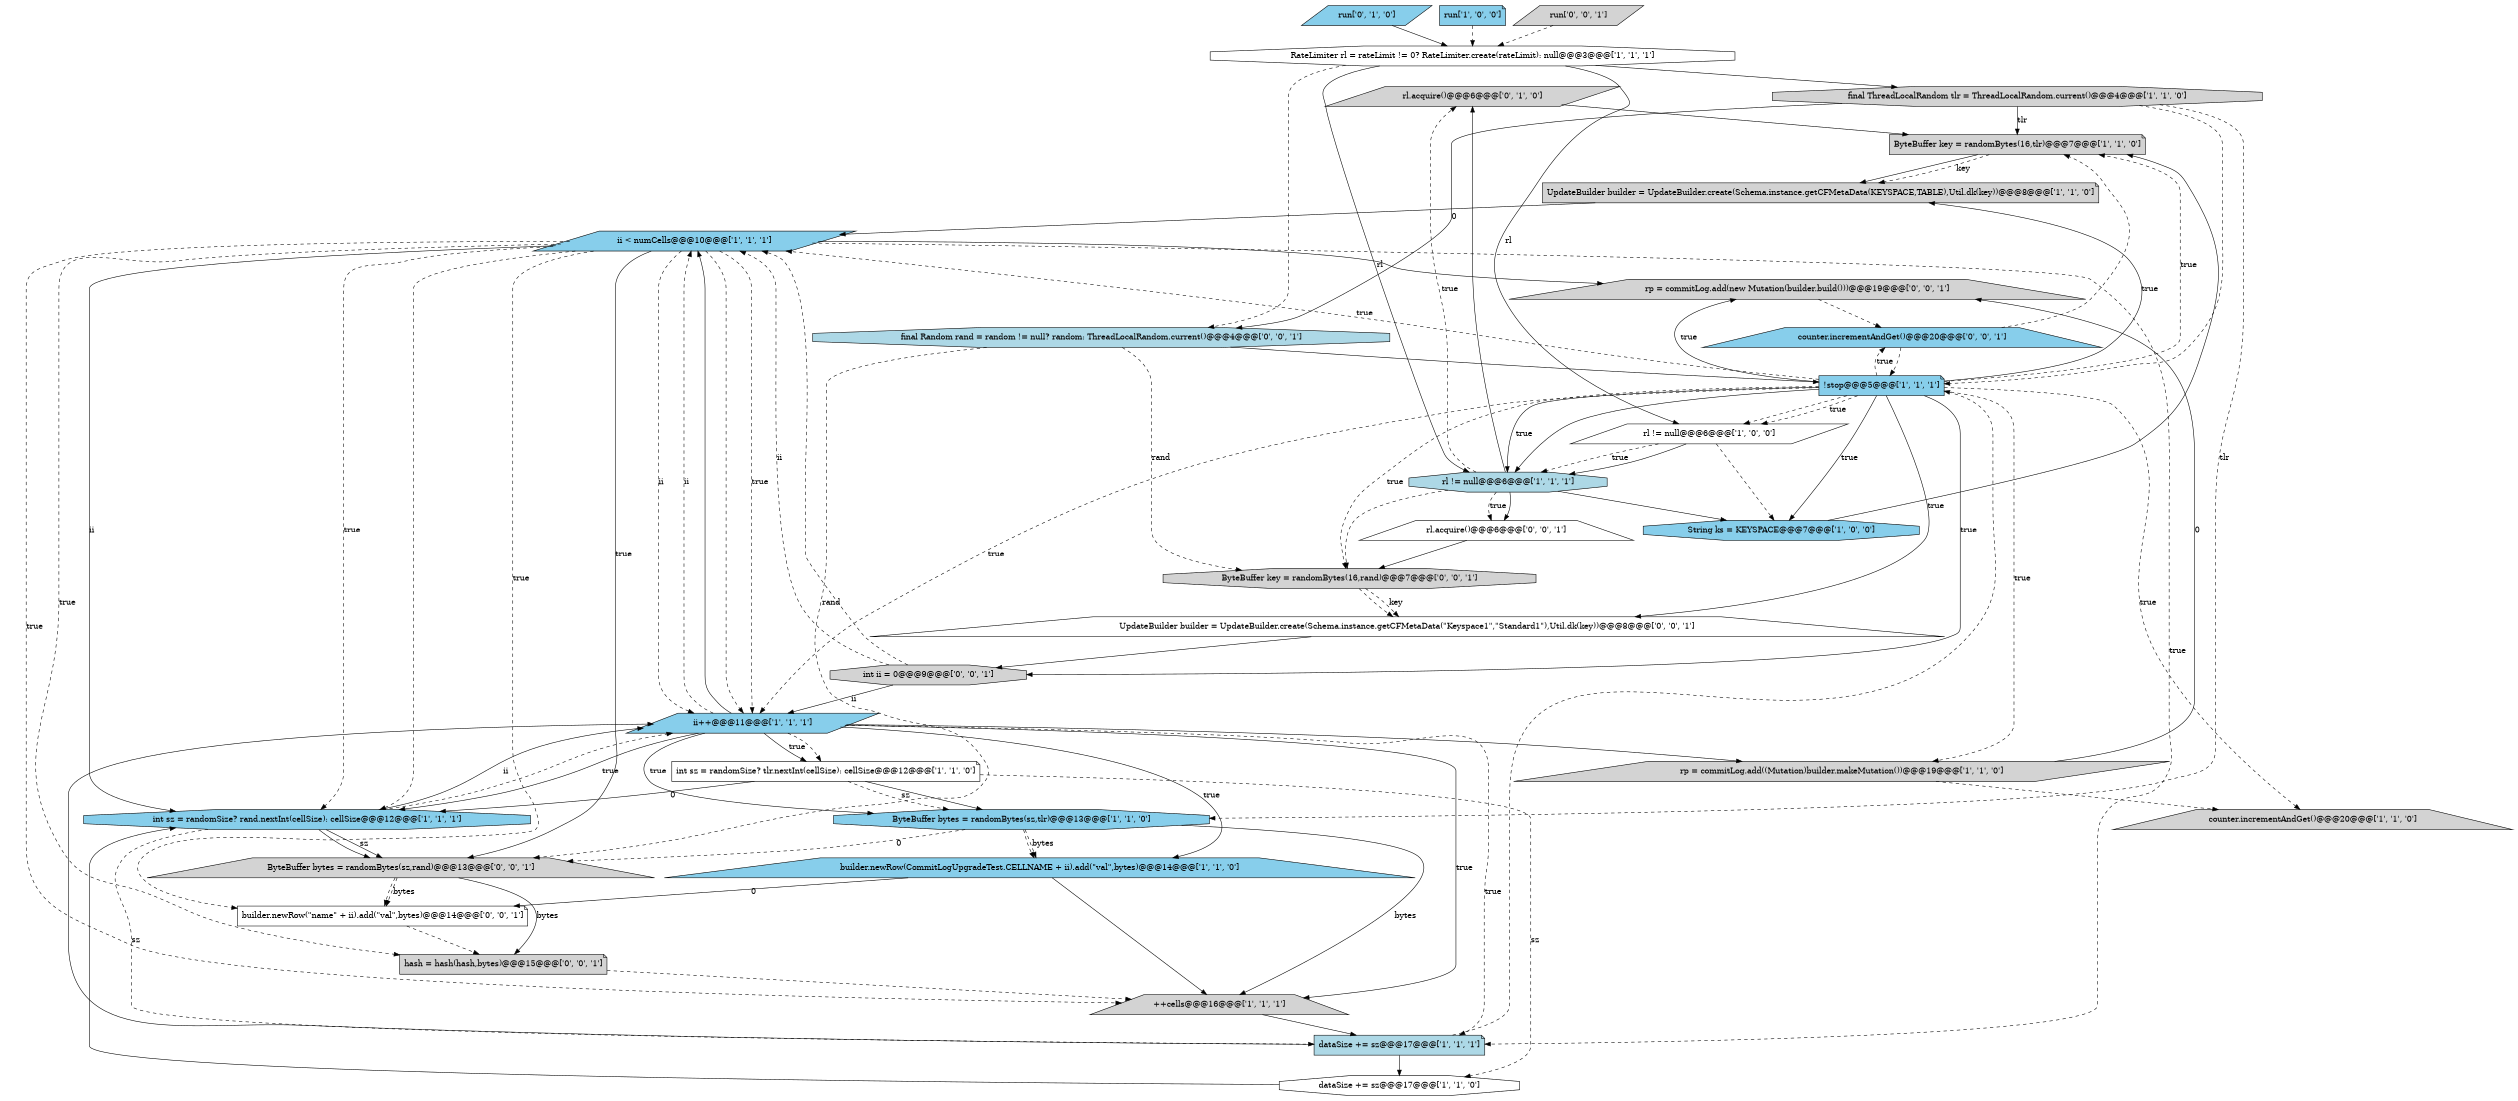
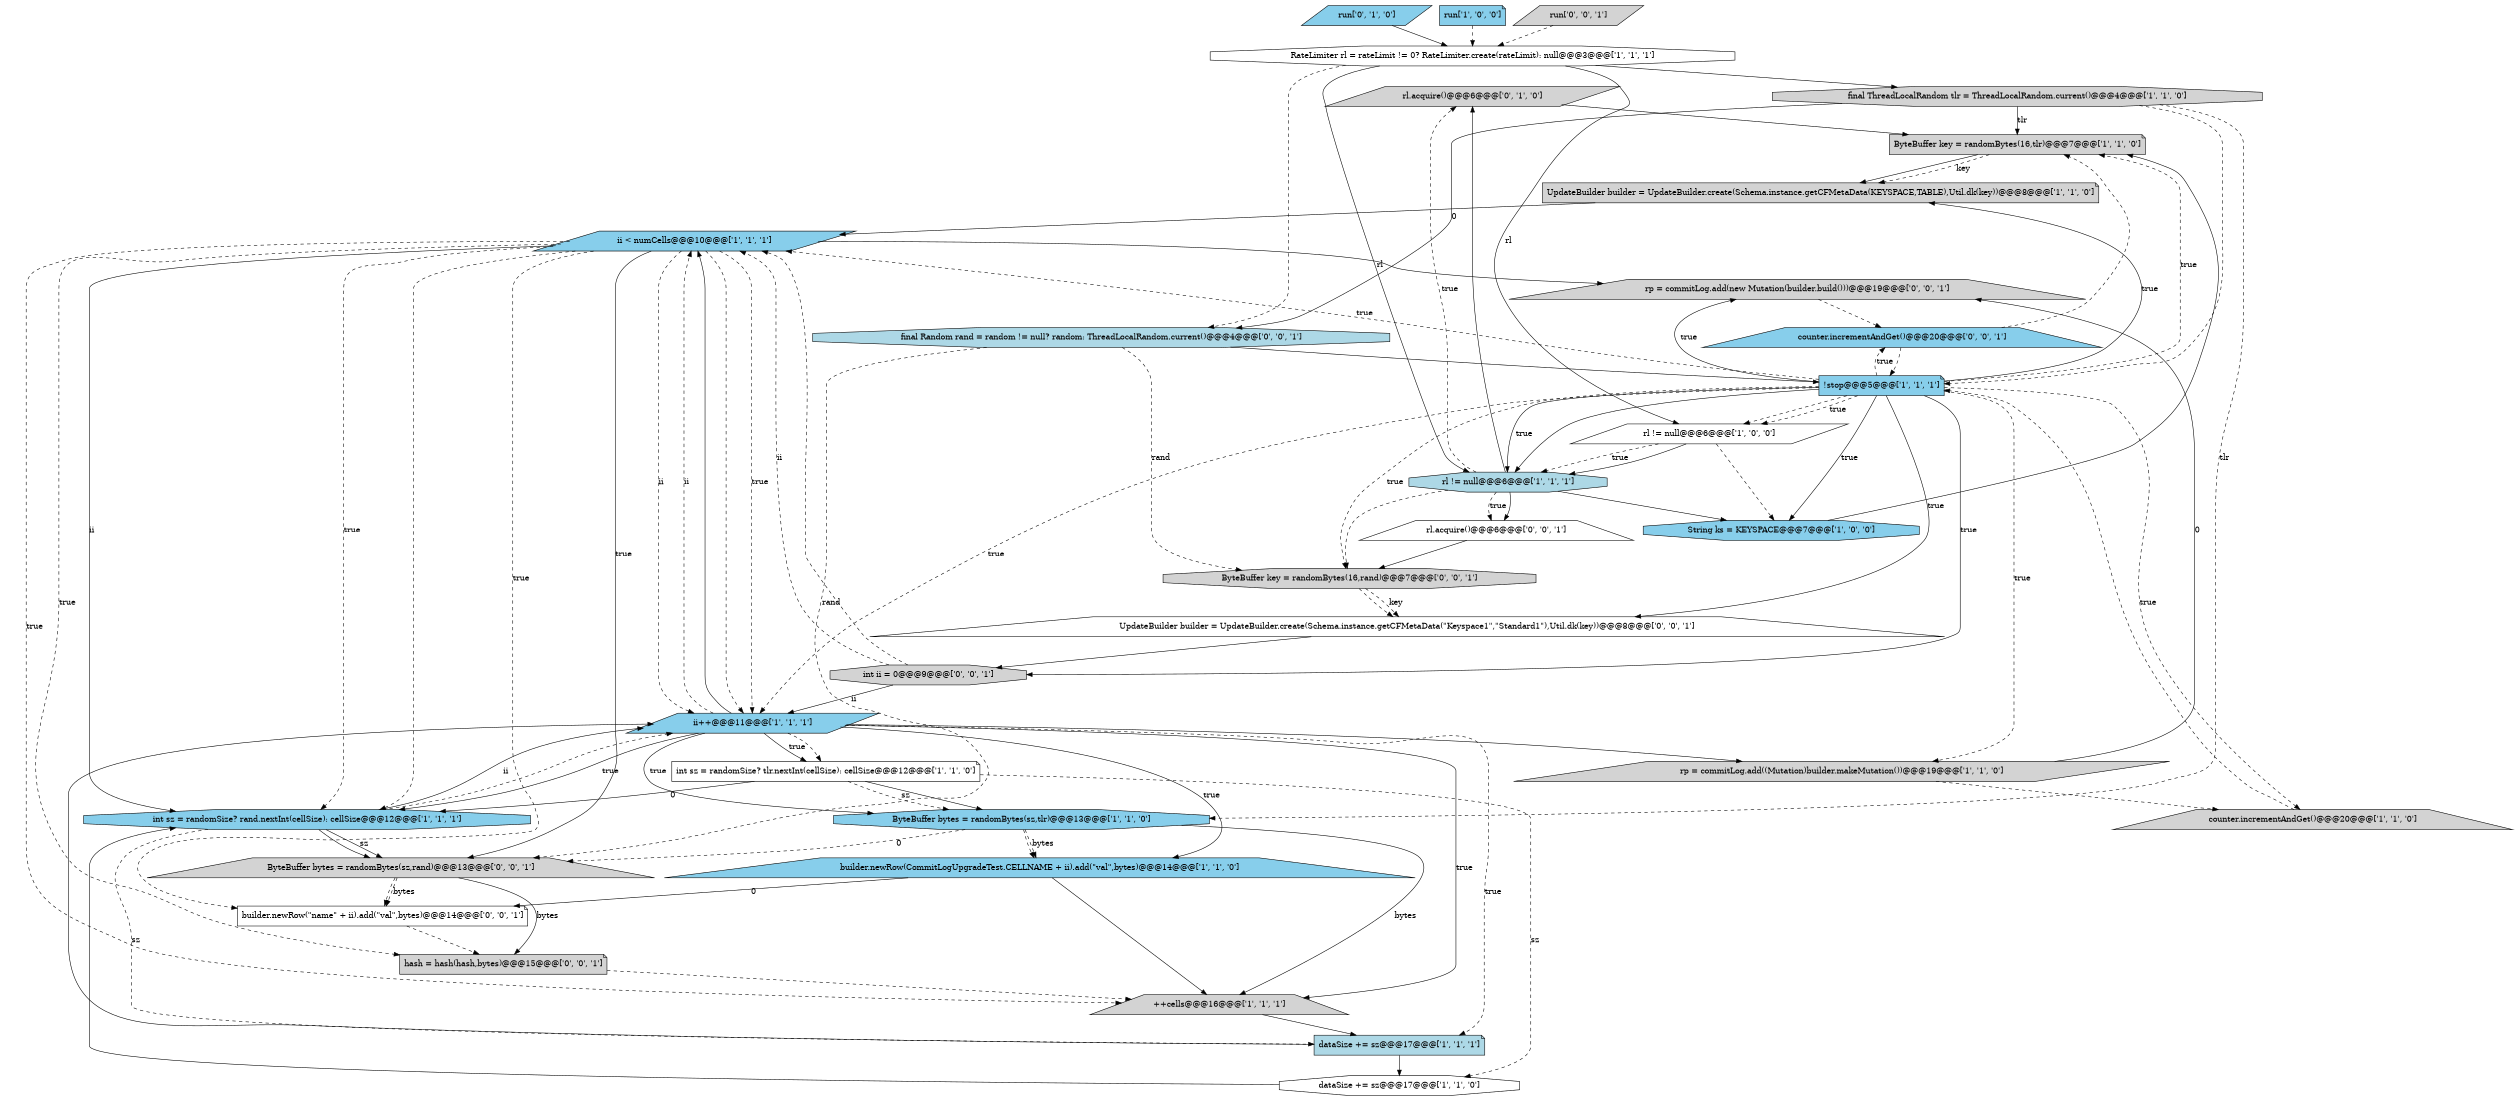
edge "ii < numCells@@@10@@@['1', '1', '1']" -> "dataSize += sz@@@17@@@['1', '1', '1']": removed, label "true"
edge "dataSize += sz@@@17@@@['1', '1', '1']" -> "!stop@@@5@@@['1', '1', '1']": now "counter.incrementAndGet()@@@20@@@['1', '1', '0']" -> "!stop@@@5@@@['1', '1', '1']"
